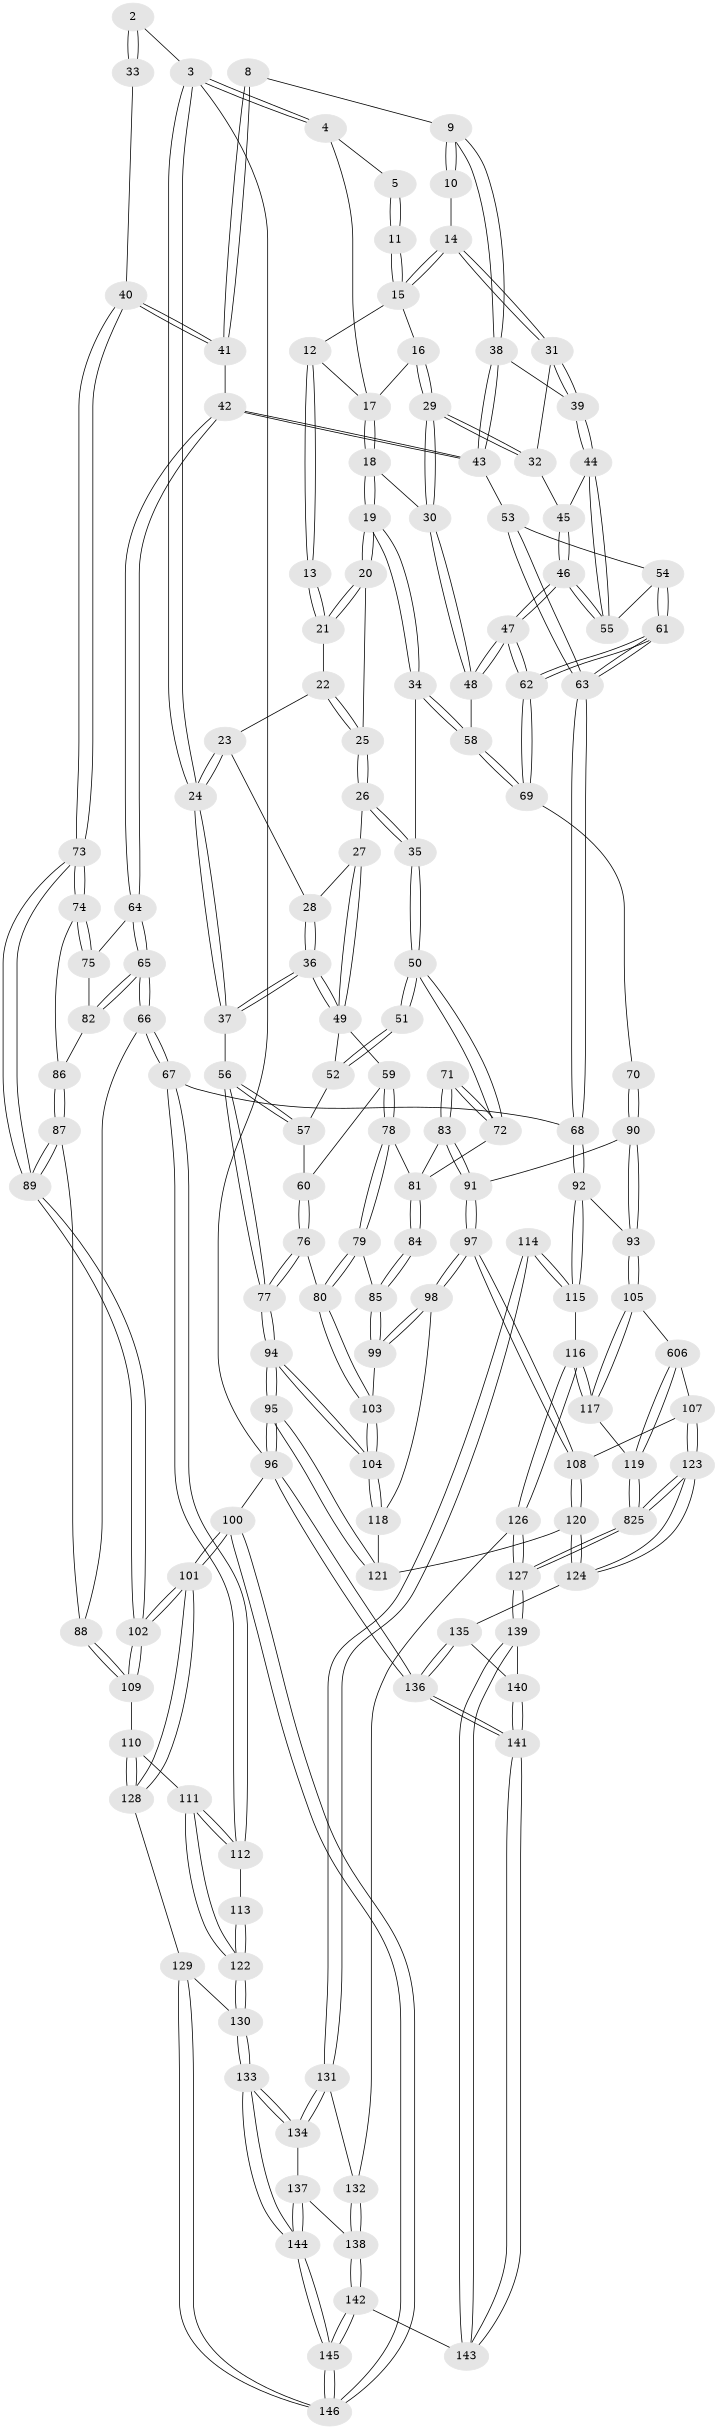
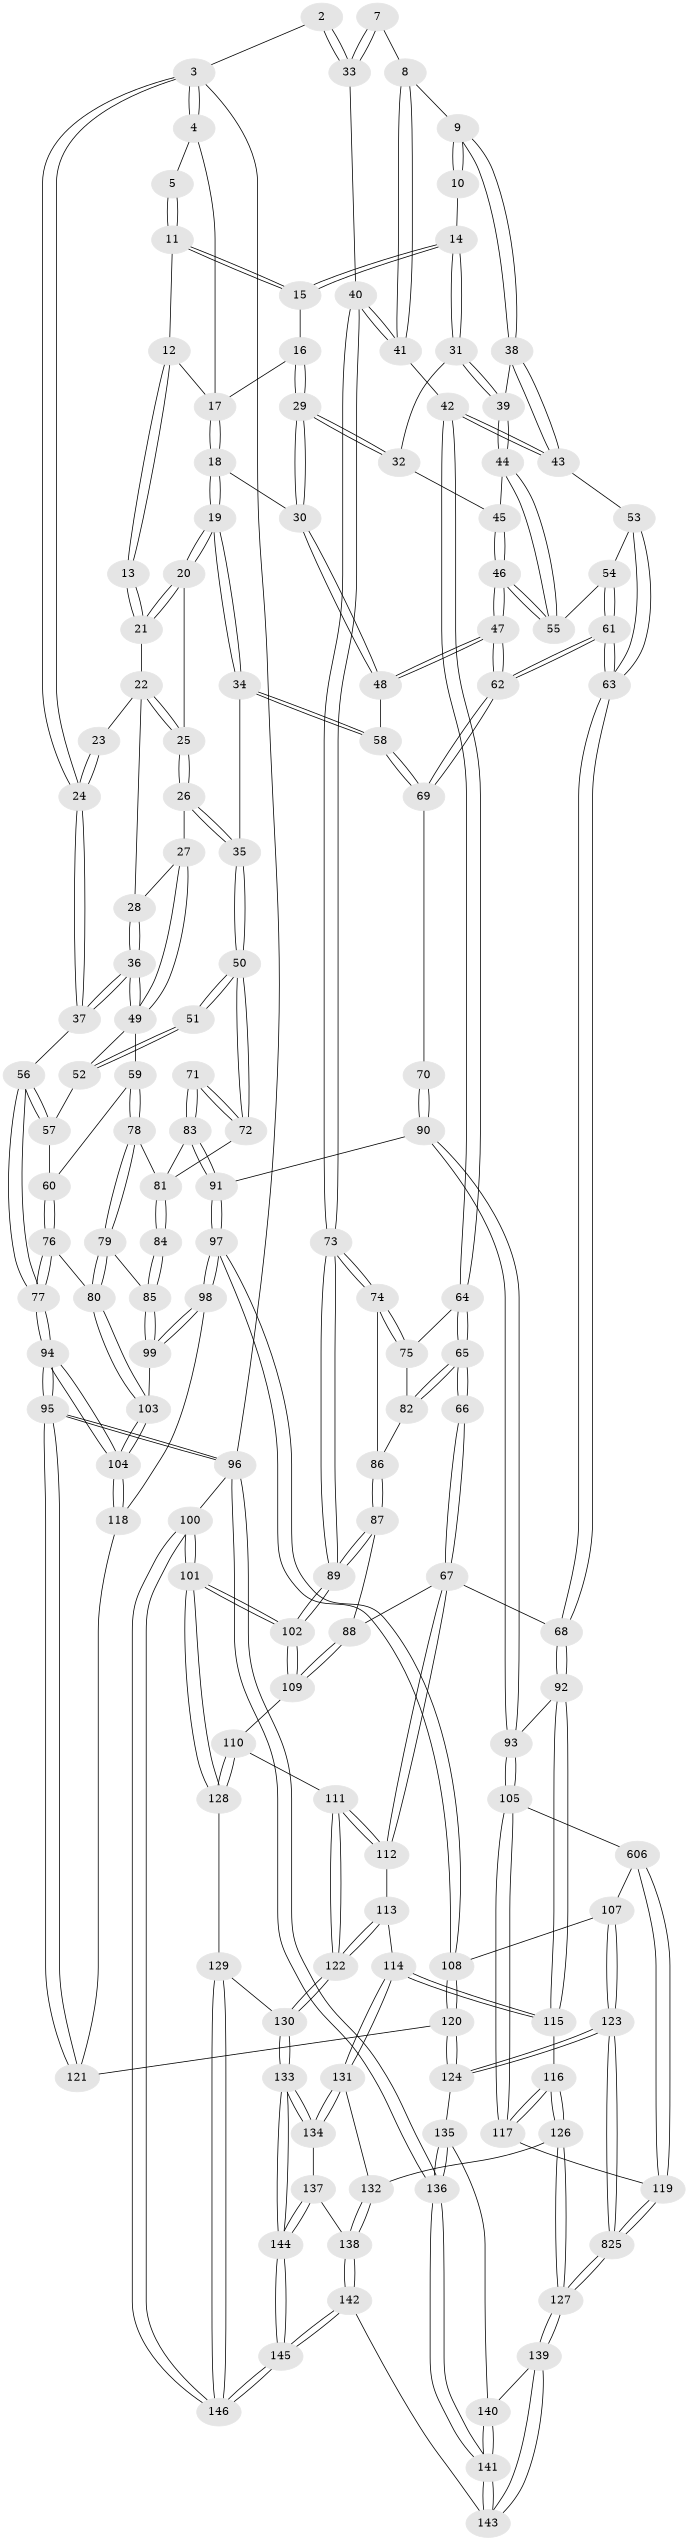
node "7": added
edge "15" -- "12": now "11" -- "12"
edge "23" -- "28": now "22" -- "28"
edge "66" -- "88": now "67" -- "88"
edge "113" -- "114": added
